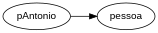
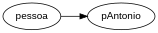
edge "pAntonio" -> "pessoa": reversed
